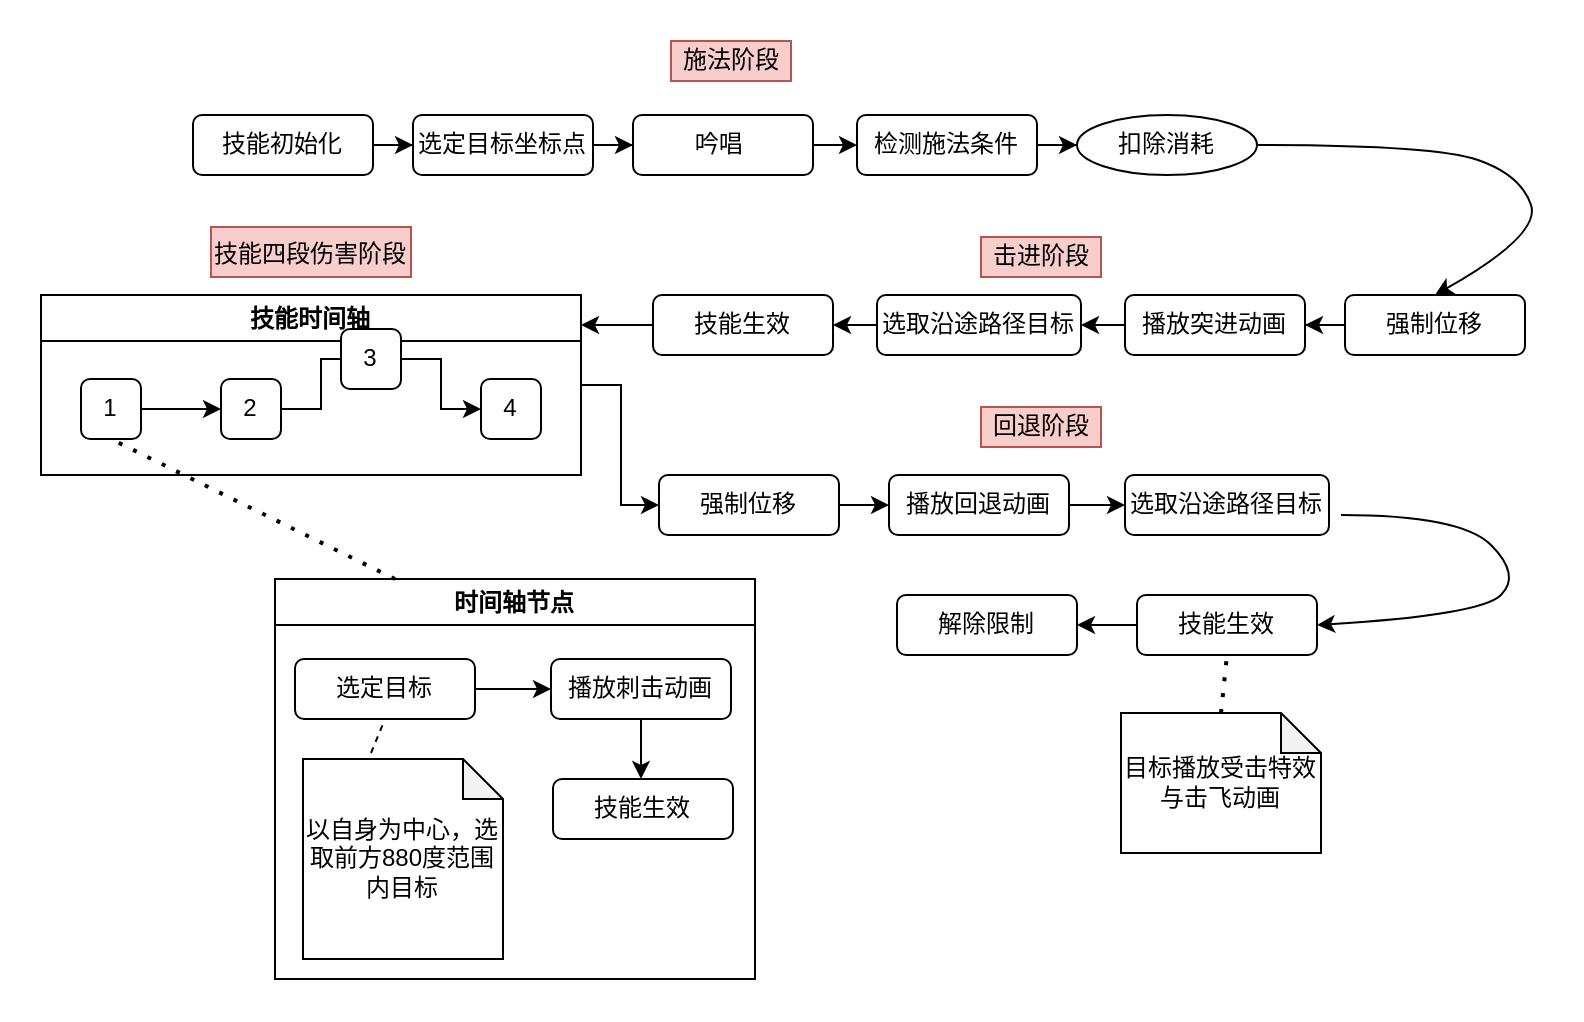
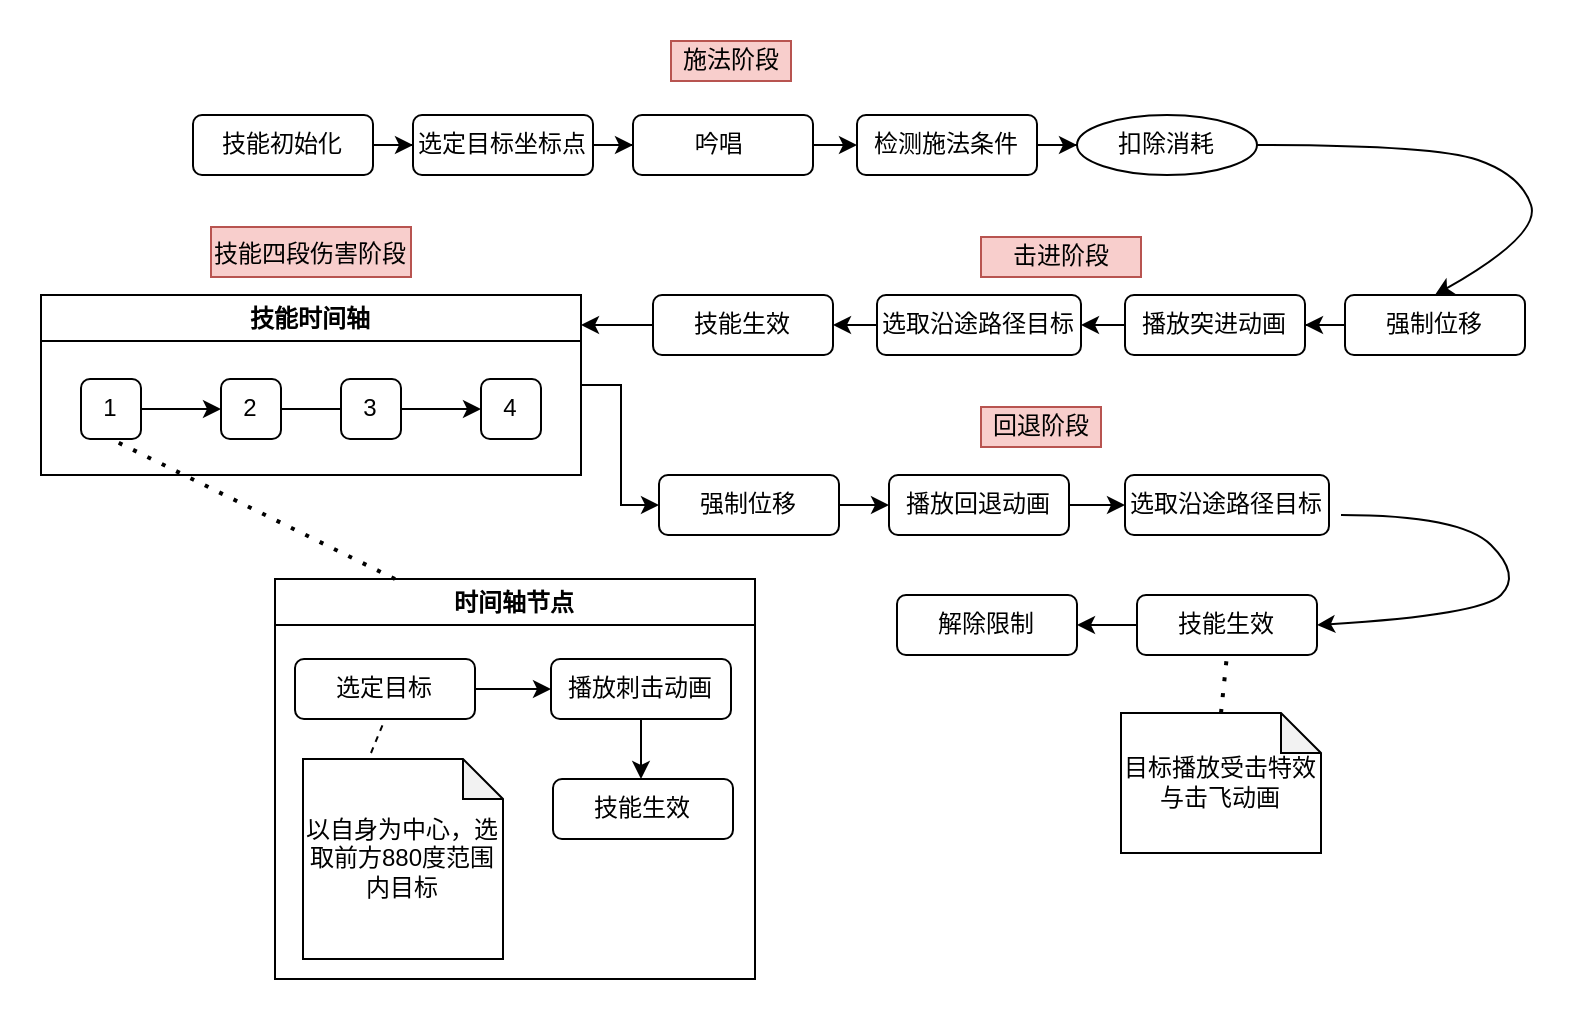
node "击进阶段": size 120x40 -> 160x40
node "3": moved (371, 359) -> (371, 409)
